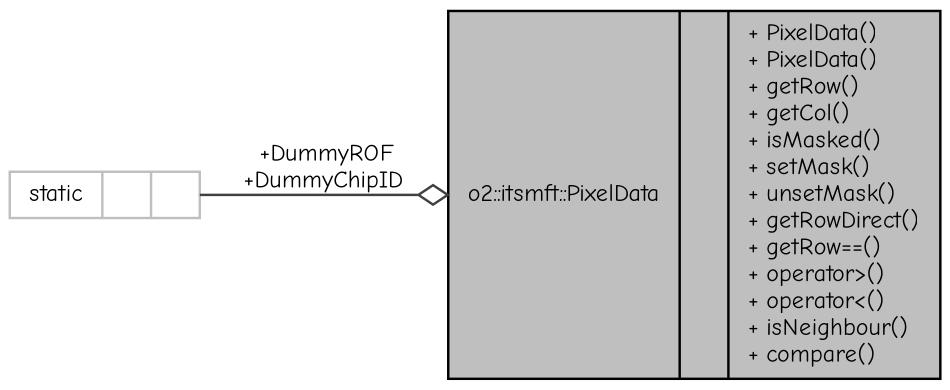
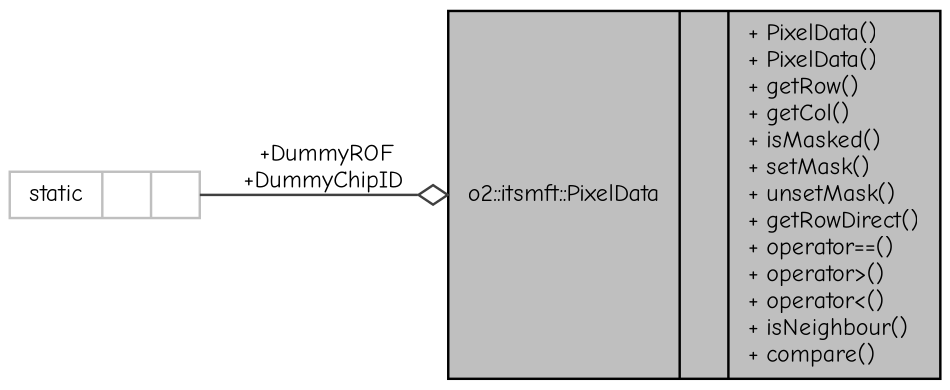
node "o2::itsmft::PixelData": text "+ getRow==()" -> "+ operator==()"
